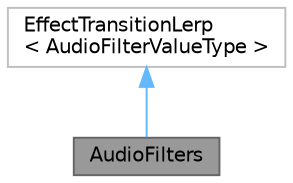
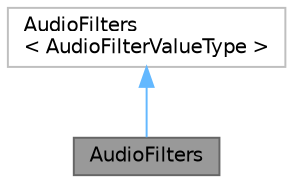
node "EffectTransitionLerp < AudioFilterValueType >": label "EffectTransitionLerp < AudioFilterValueType >" -> "AudioFilters < AudioFilterValueType >"
